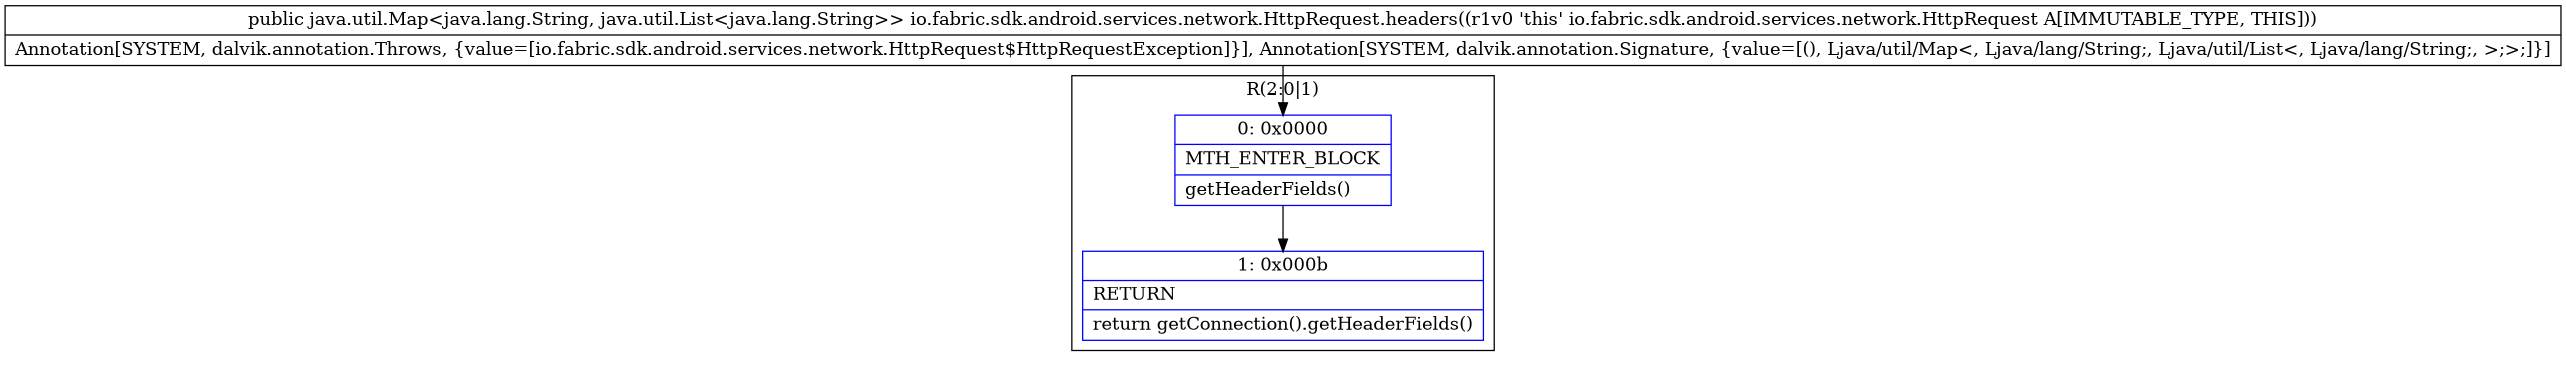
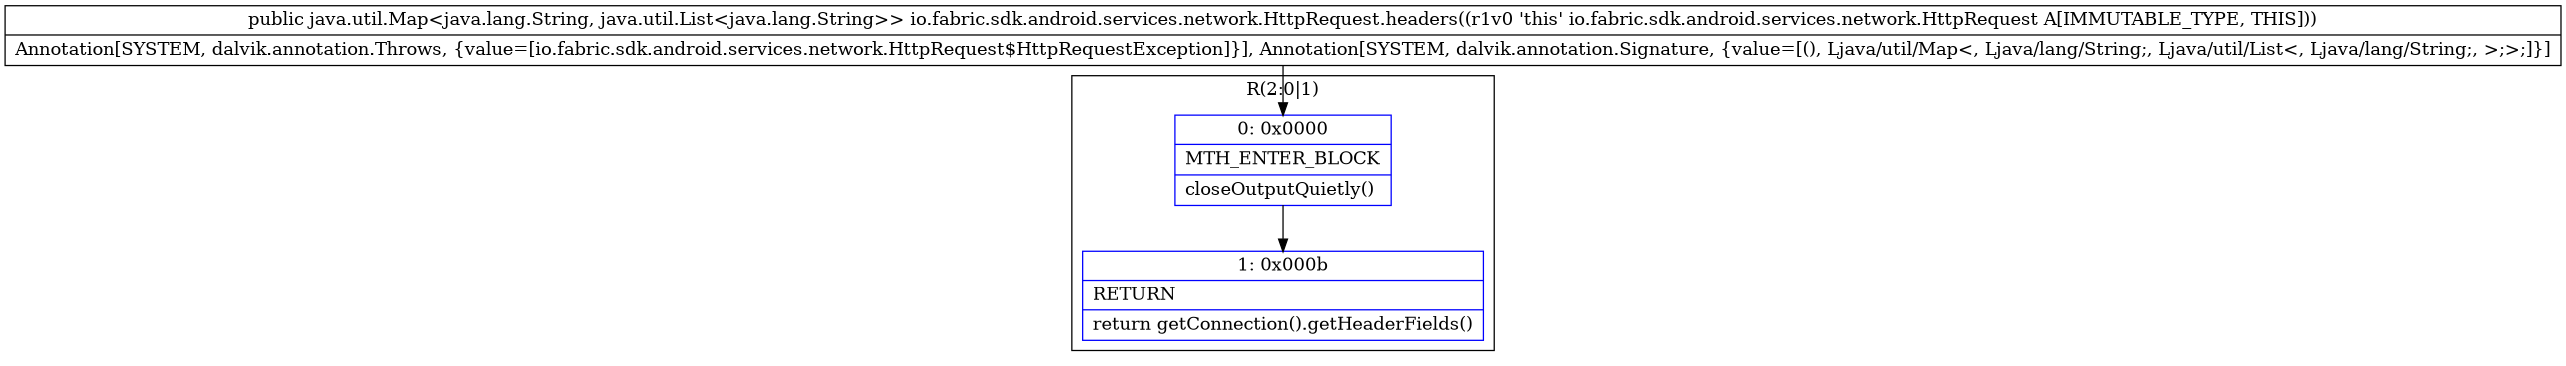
node "0: 0x0000": text "getHeaderFields()" -> "closeOutputQuietly()"
